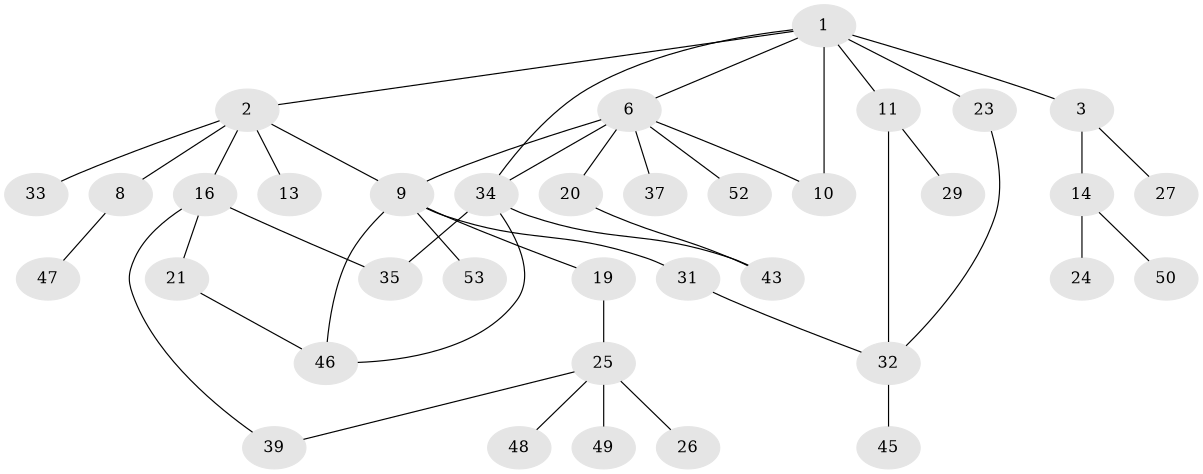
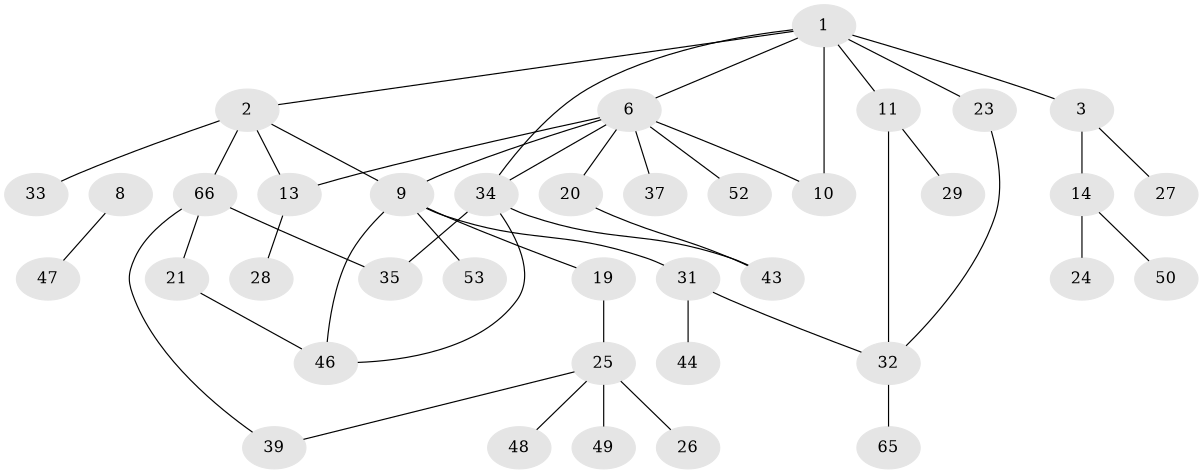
edge "6" -- "13": added
edge "2" -- "8": removed
node "16": label "16" -> "66"
node "28": added
node "44": added
node "45": label "45" -> "65"
